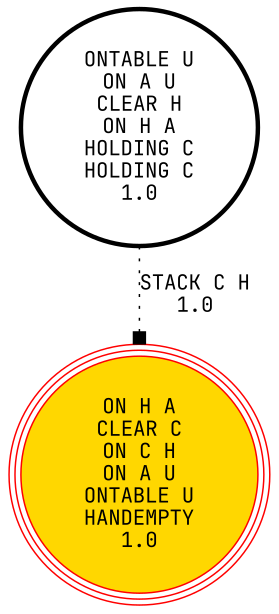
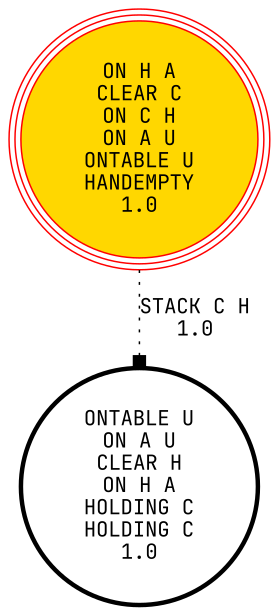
edge "ONTABLE U ON A U CLEAR H ON H A HOLDING C HOLDING C 1.0" -> "ON H A CLEAR C ON C H ON A U ONTABLE U HANDEMPTY 1.0": reversed
